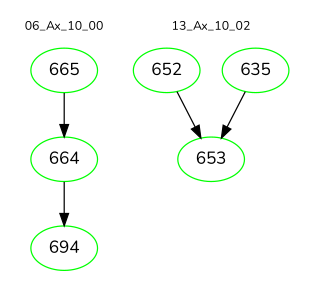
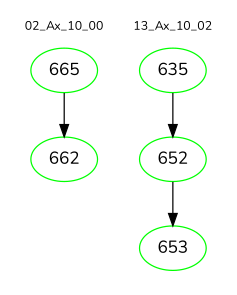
cluster "06_Ax_10_00": label "06_Ax_10_00" -> "02_Ax_10_00"
edge "635" -> "653": now "635" -> "652"
node "664": label "664" -> "662"
node "694": removed
